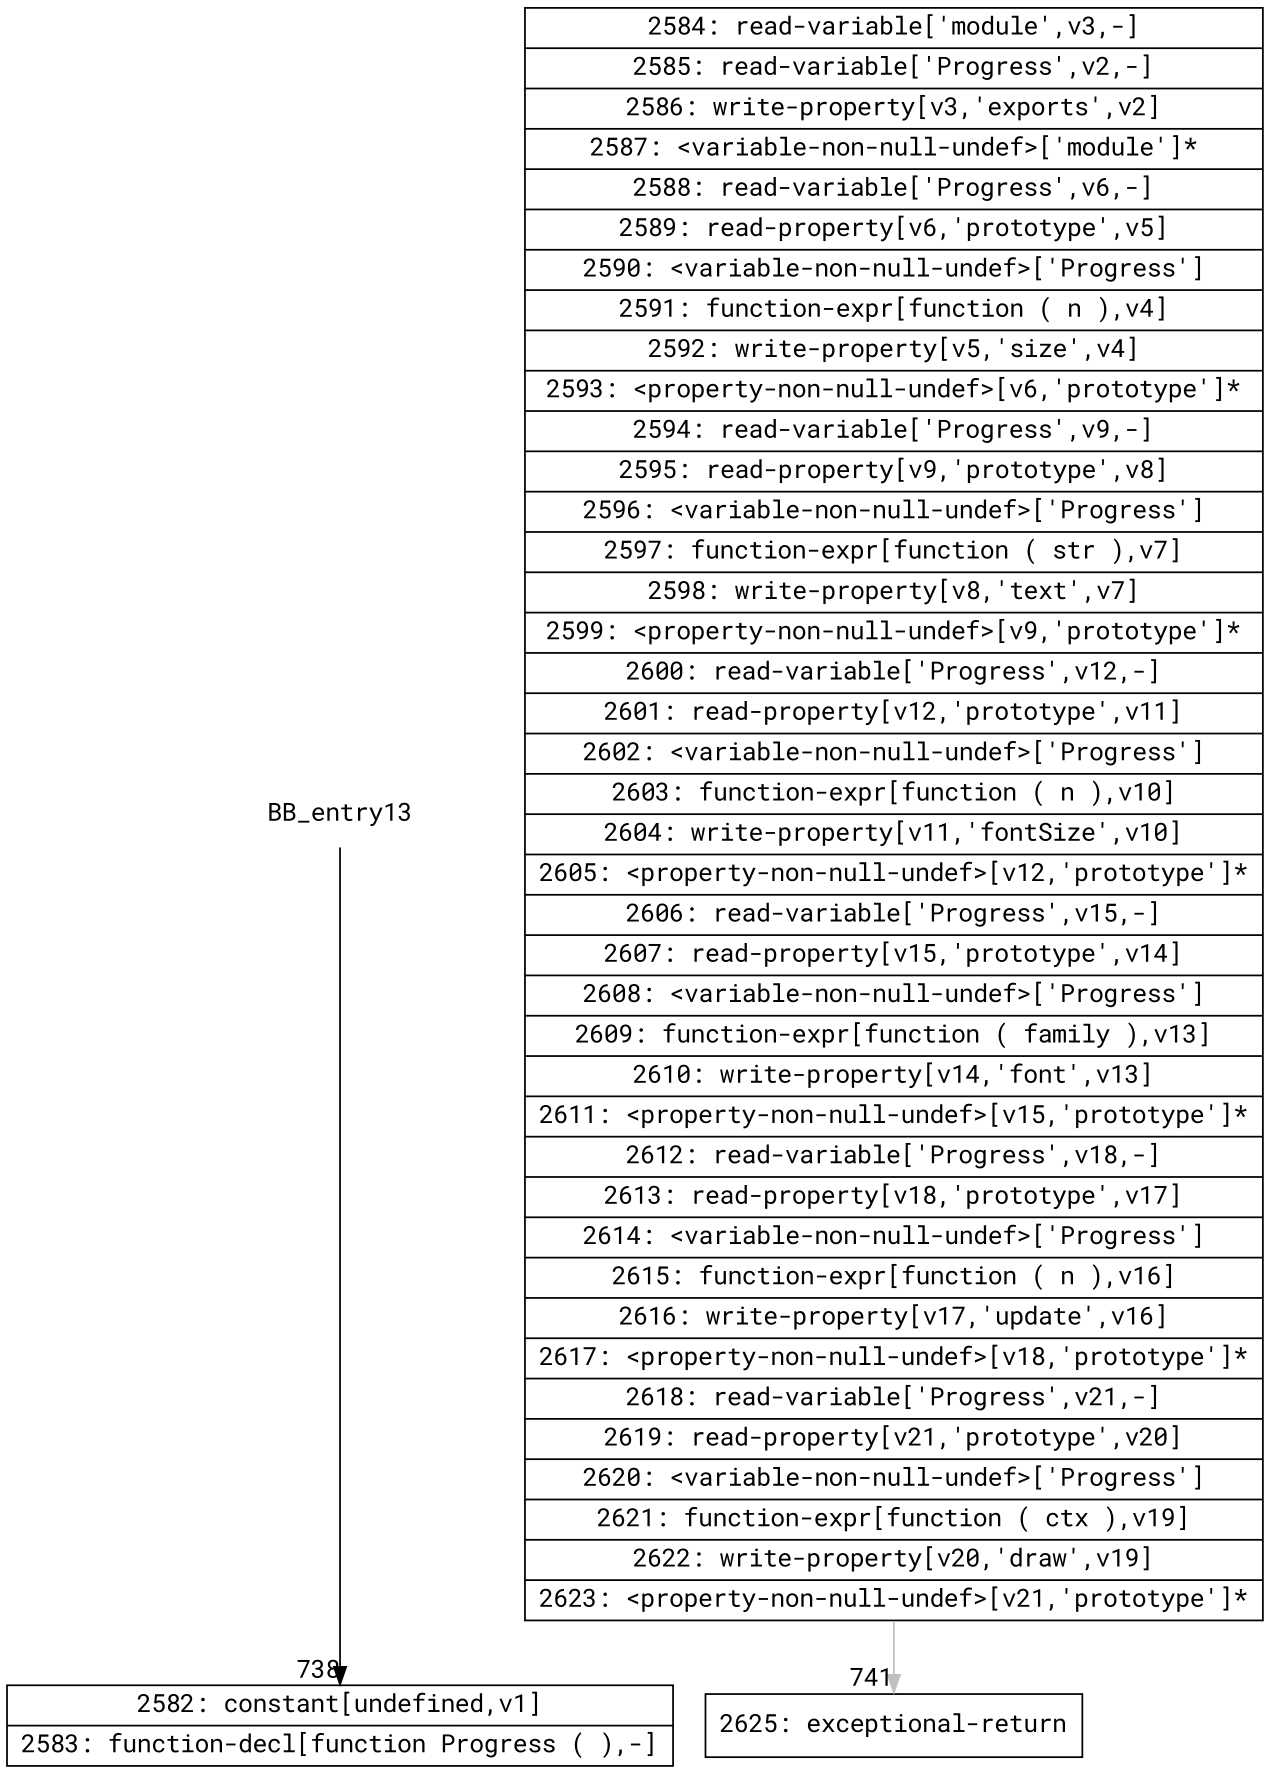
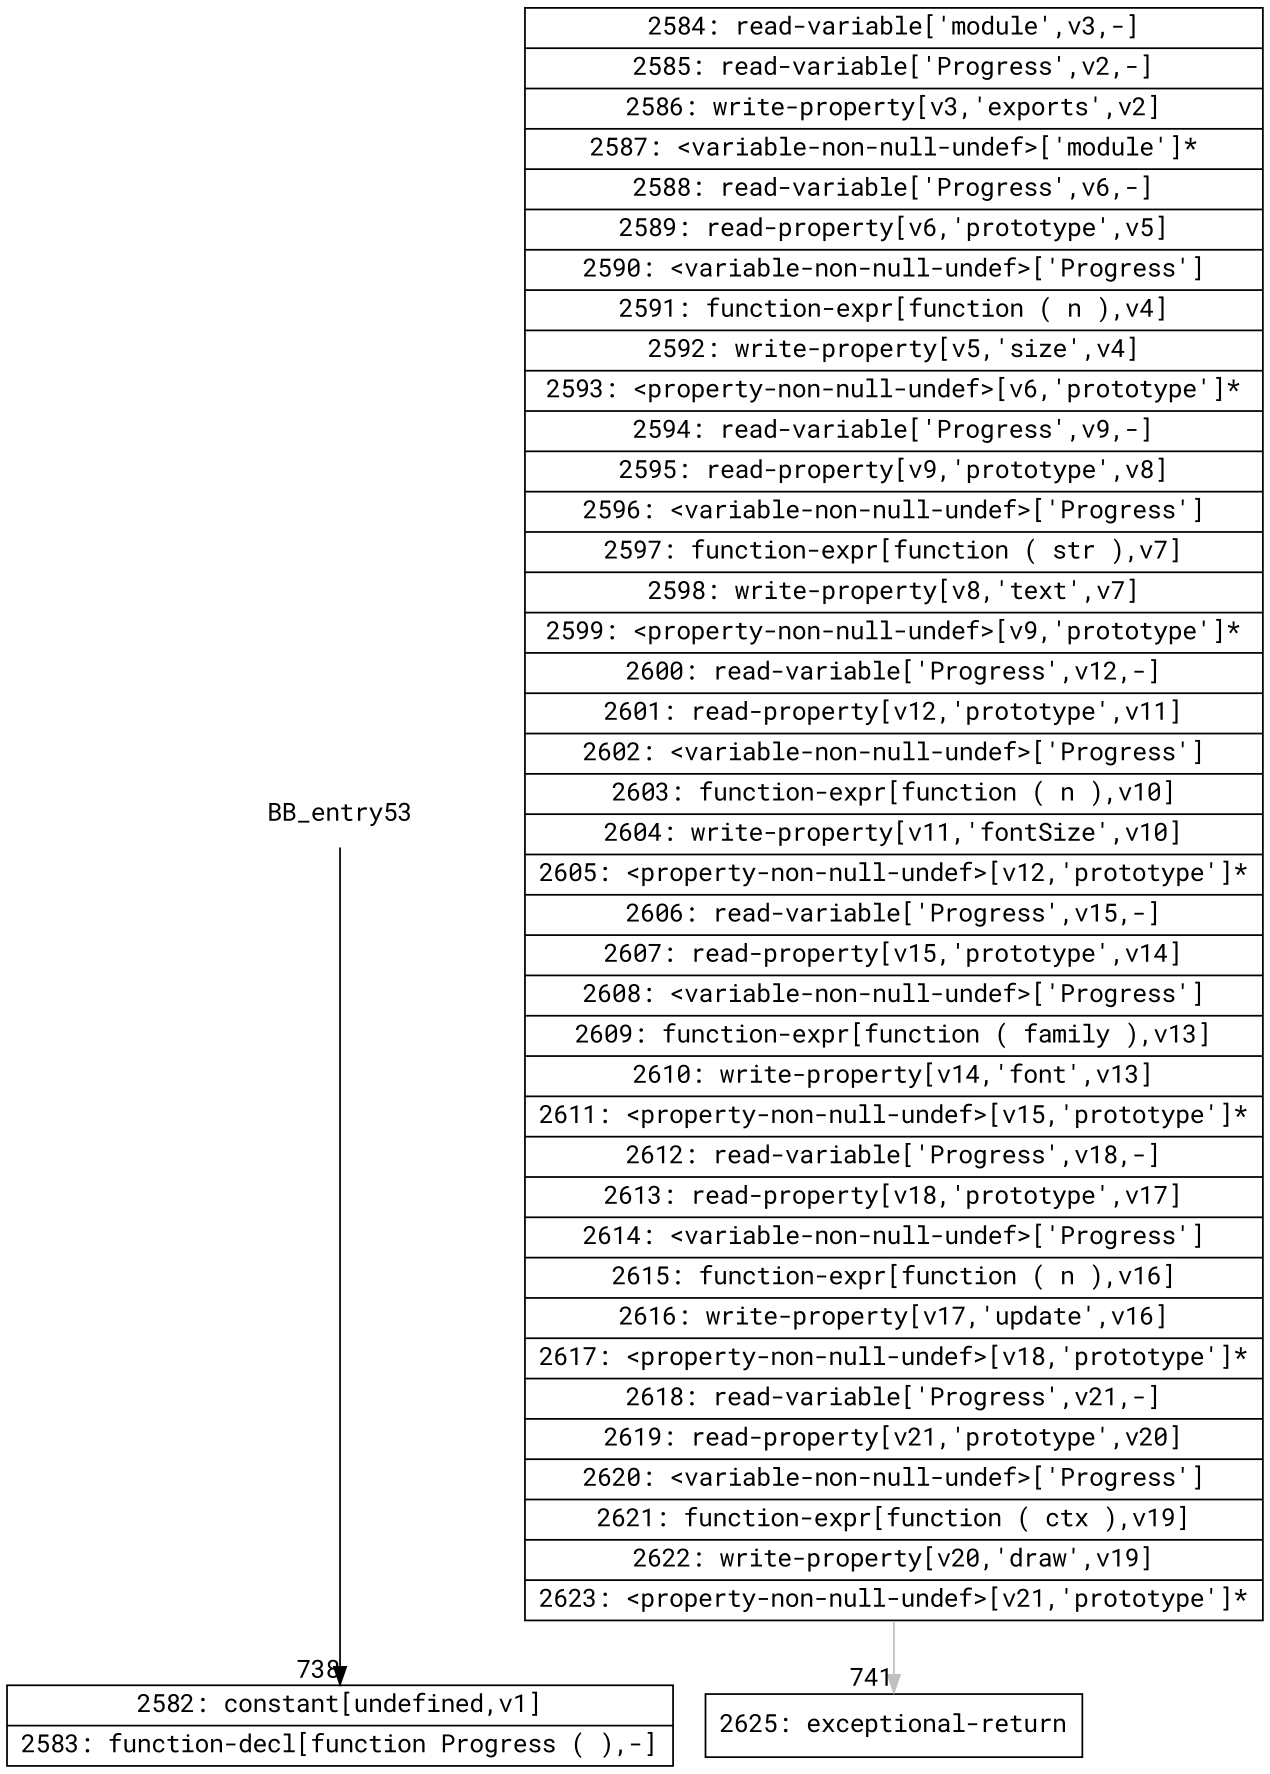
node "BB_entry13": label "BB_entry13" -> "BB_entry53"
